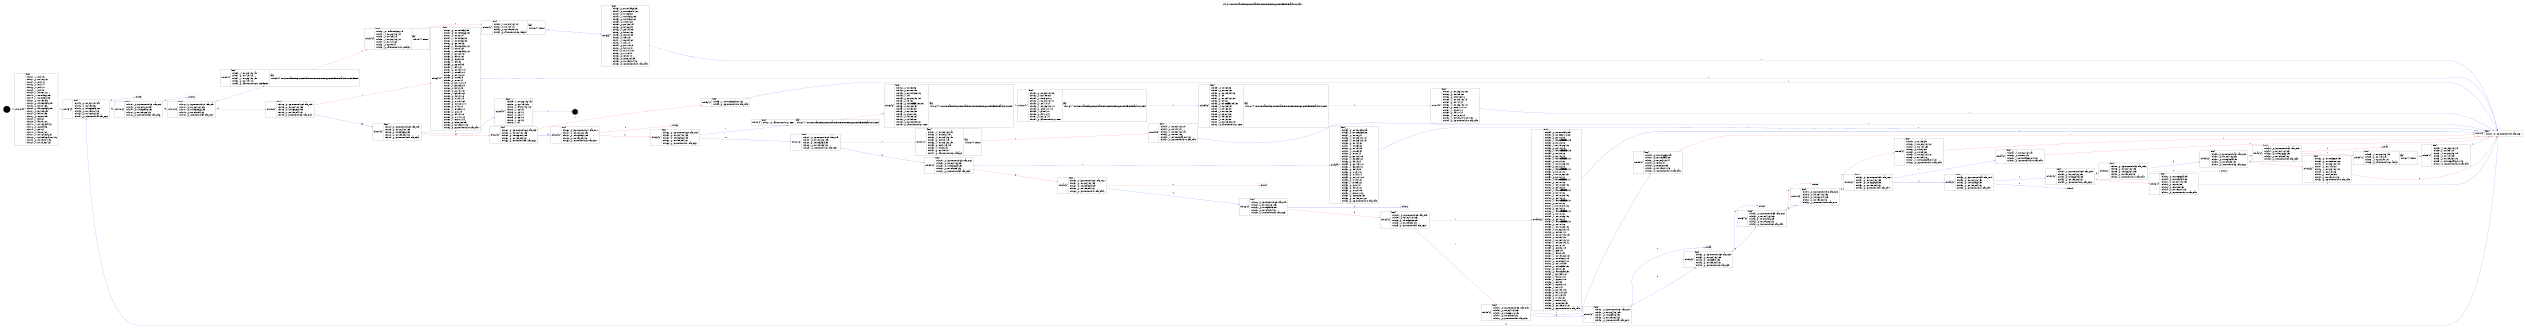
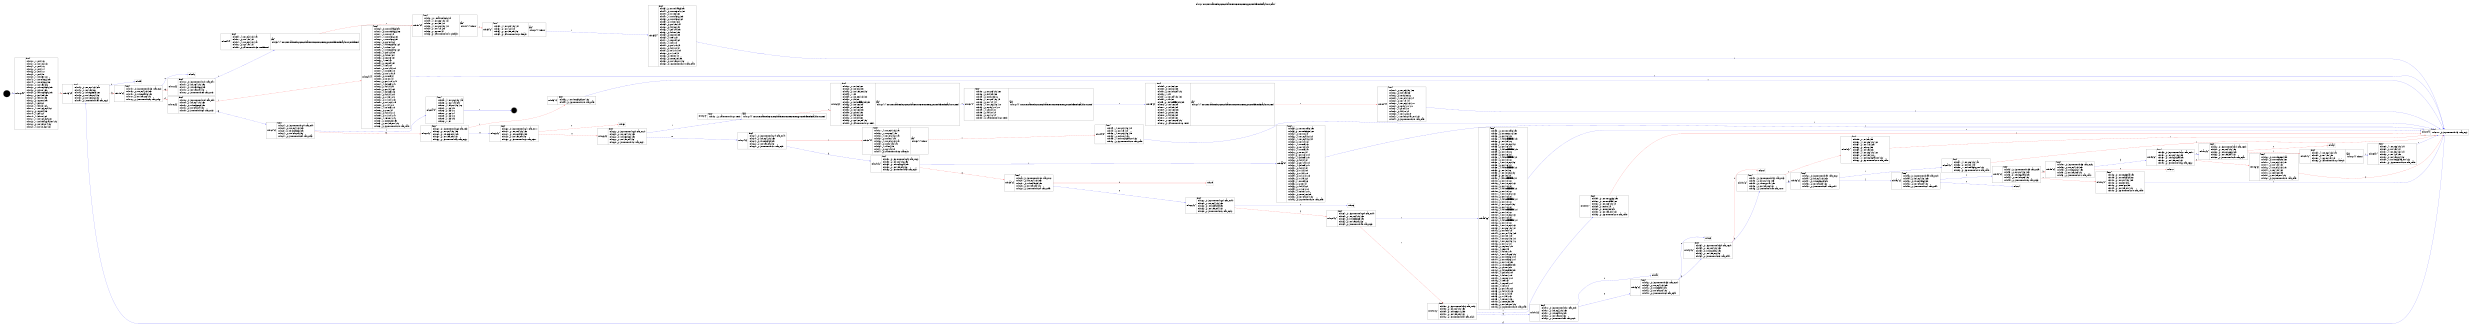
edge "0x4017cc [28]" -> "0x4017e8 [28]": now "0x4017b0 [28]" -> "0x4017e8 [28]"
